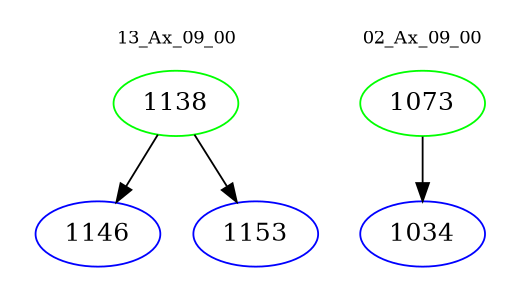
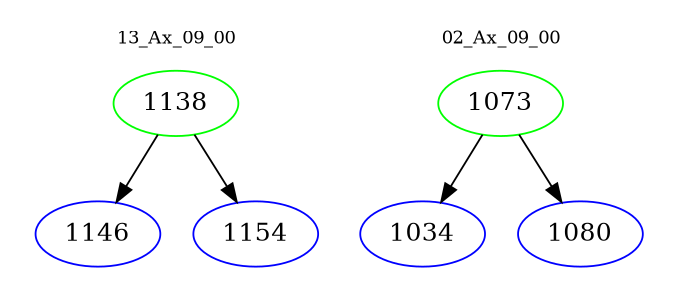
node "1153": label "1153" -> "1154"
node "1080": added
